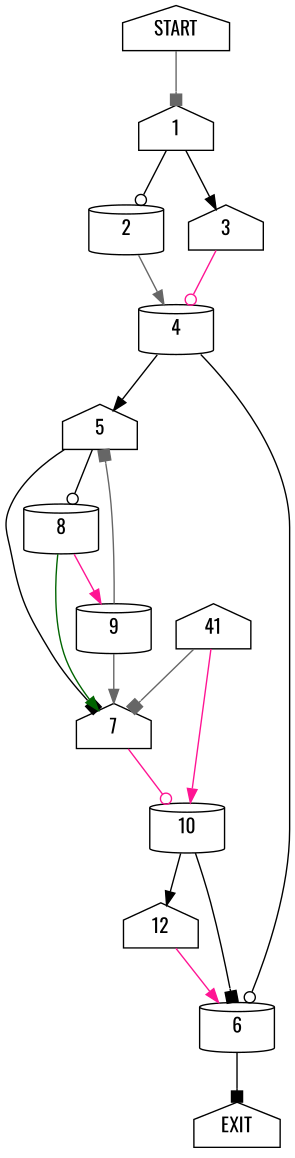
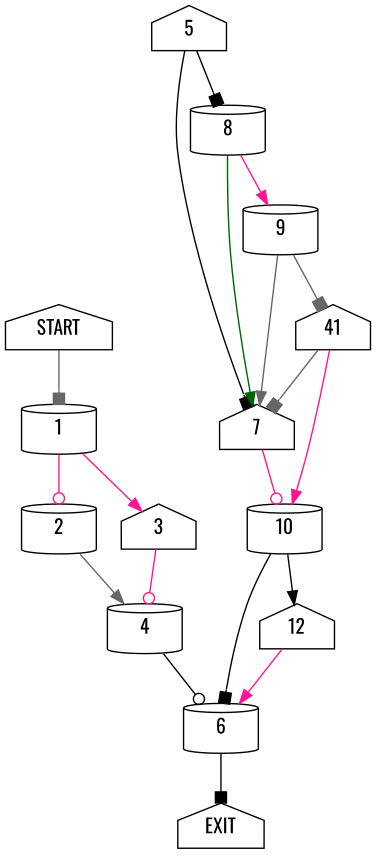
node "1": shape house -> cylinder
edge "1" -> "2": color black -> deeppink
edge "1" -> "3": color black -> deeppink
edge "4" -> "5": removed
edge "5" -> "8": arrowhead odot -> box
edge "9" -> "5": now "9" -> "41"
